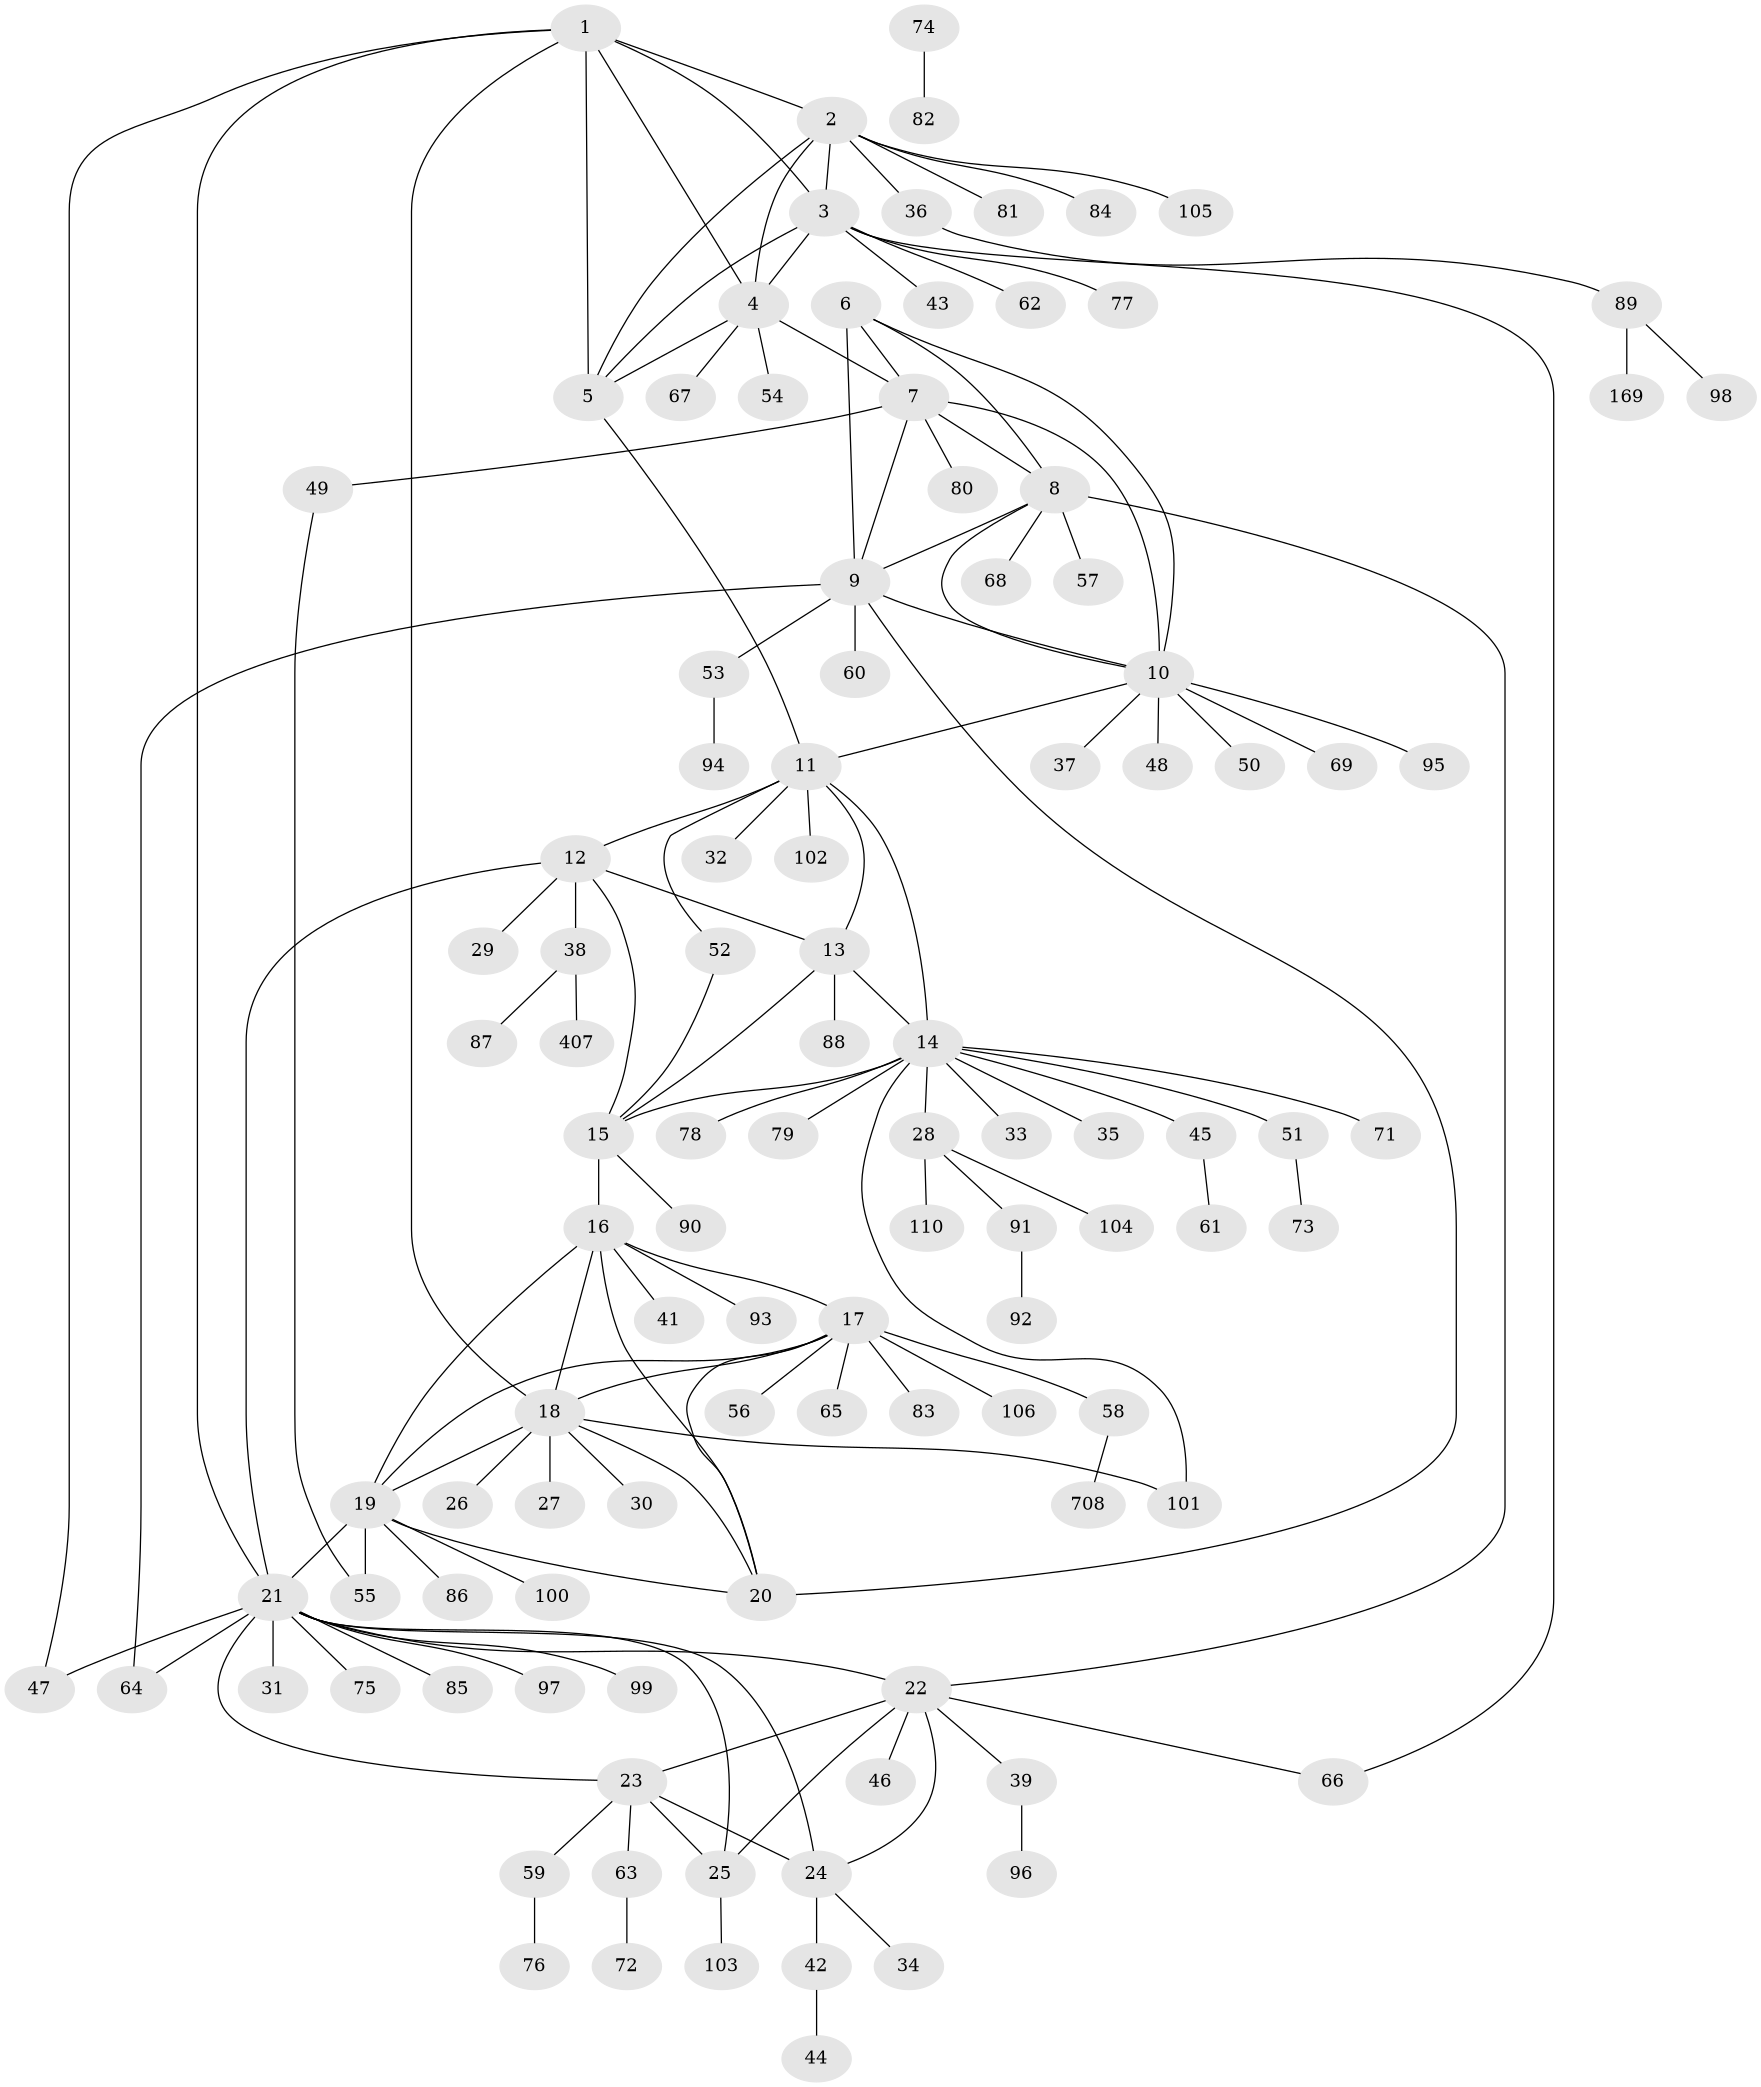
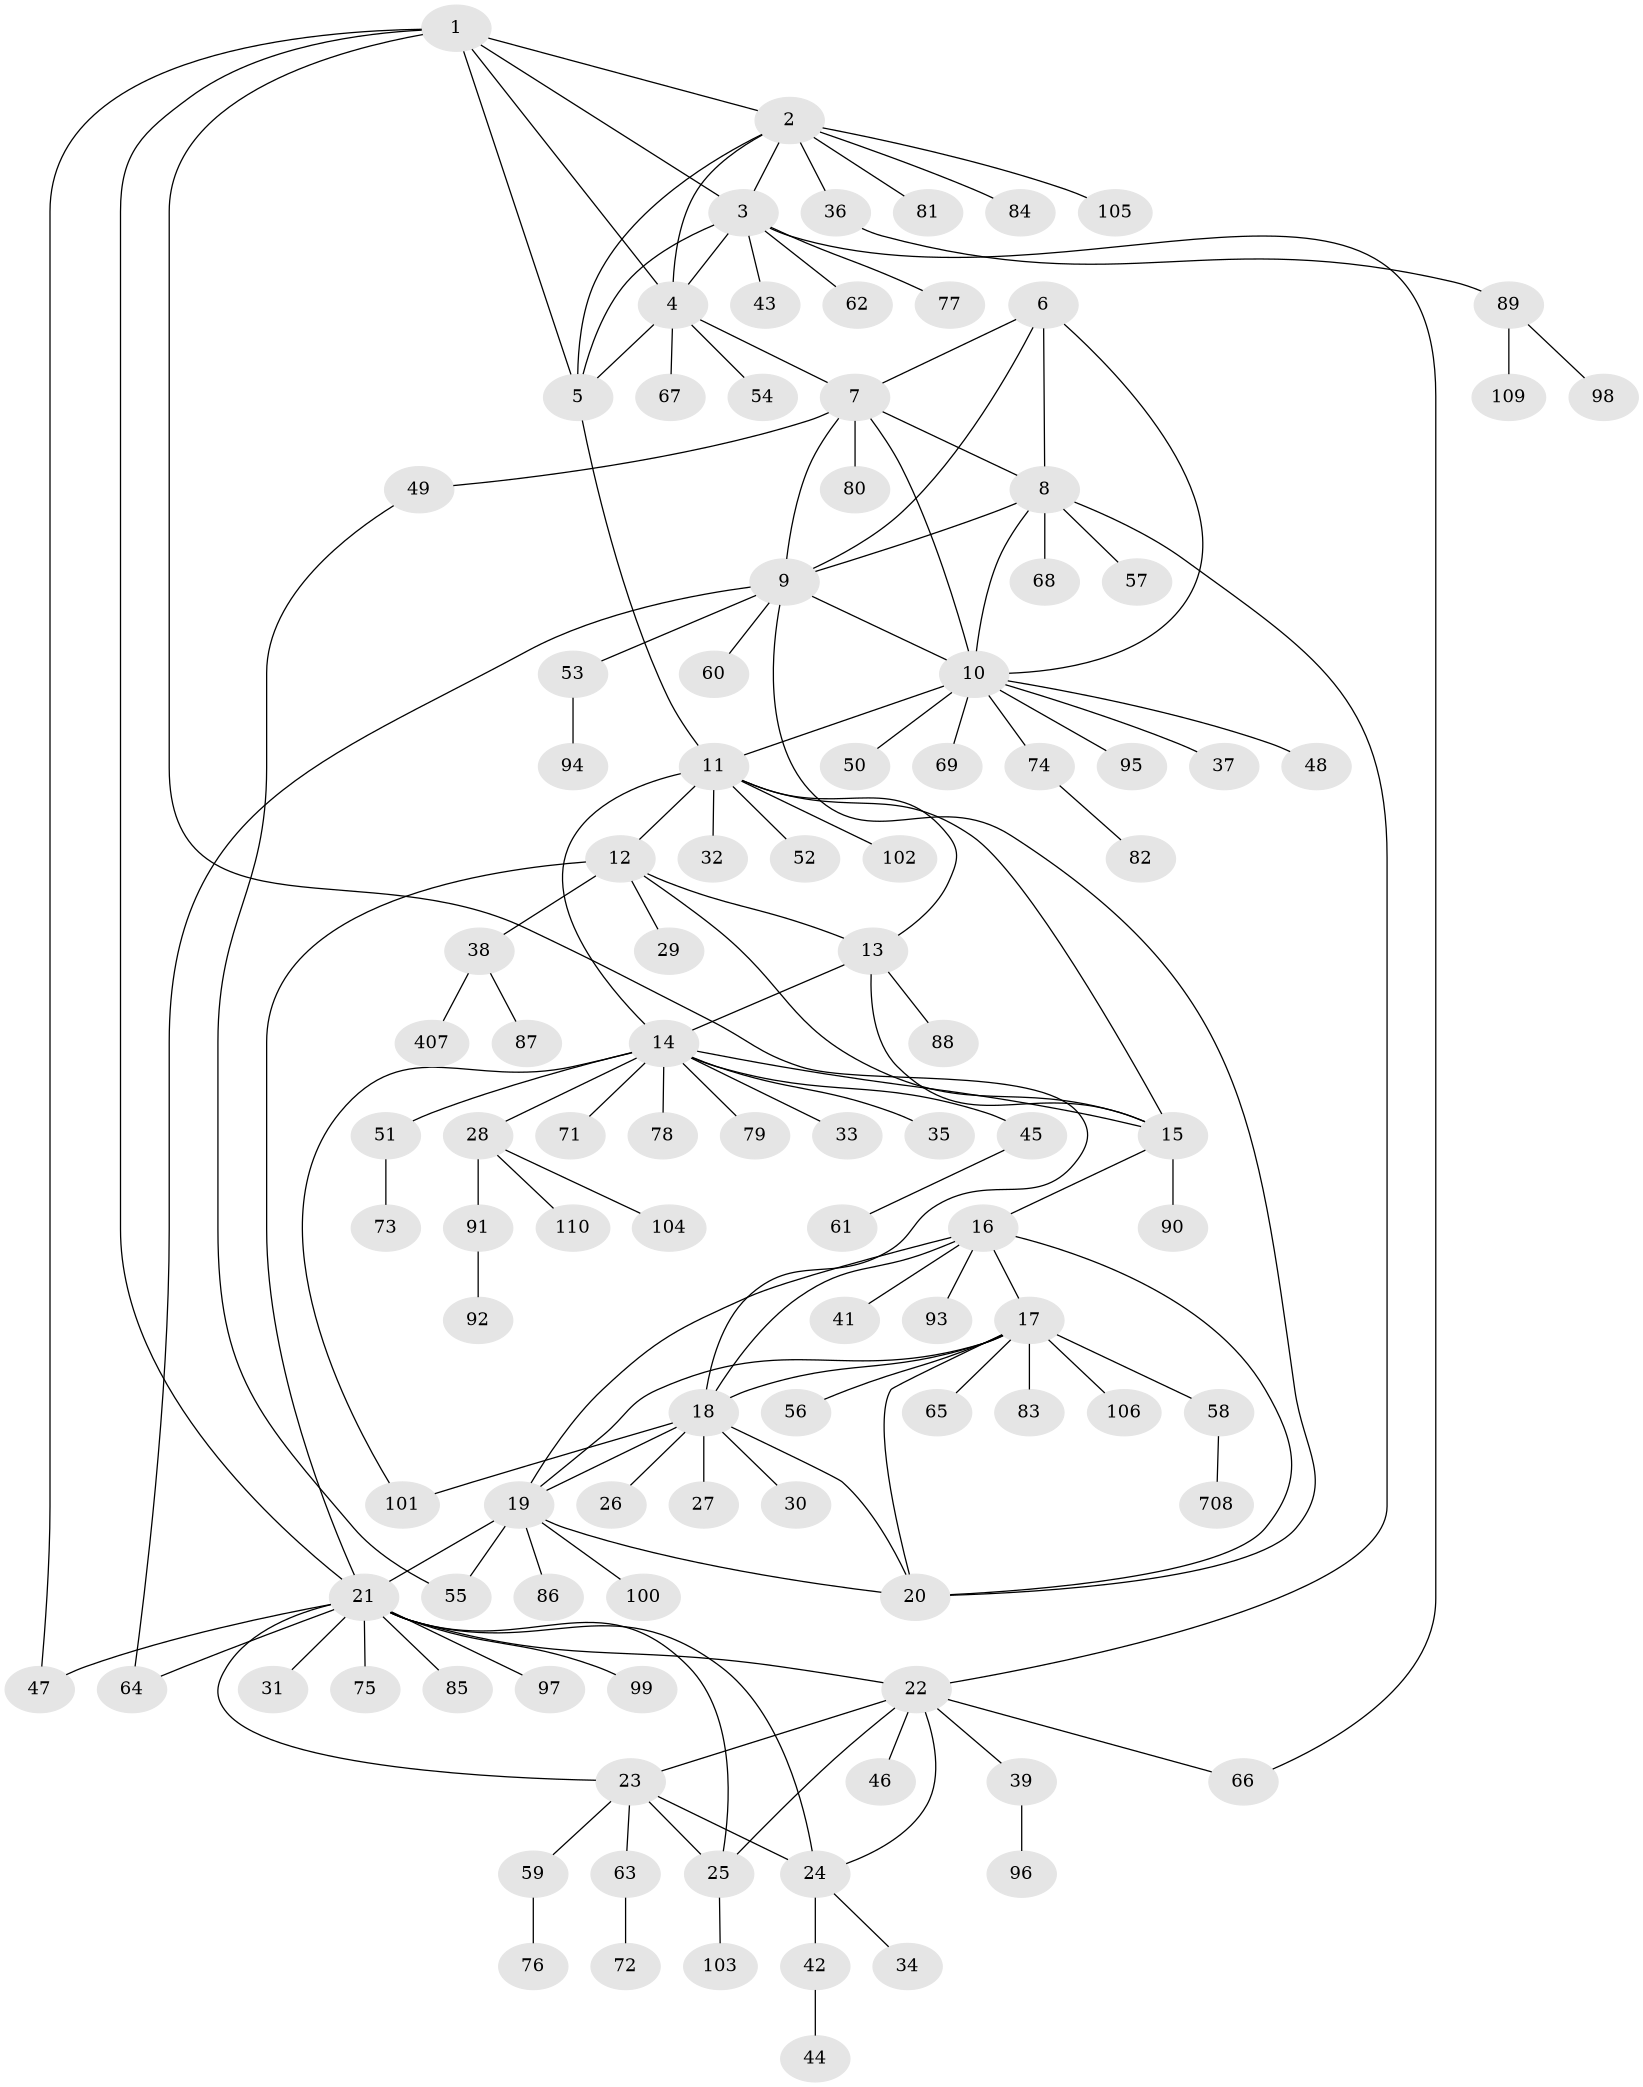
node "169": label "169" -> "109"
edge "10" -- "74": added
edge "52" -- "15": now "11" -- "15"
